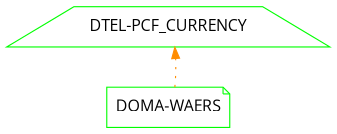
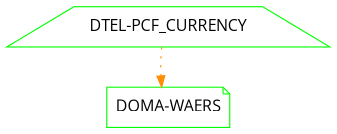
edge "DOMA-WAERS" -> "DTEL-PCF_CURRENCY": reversed
